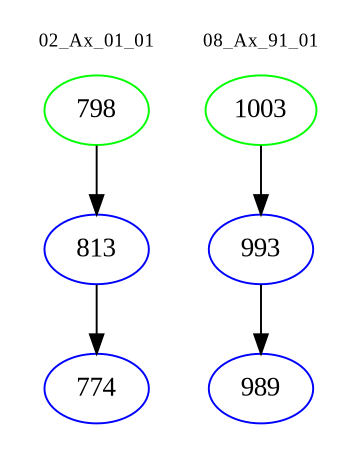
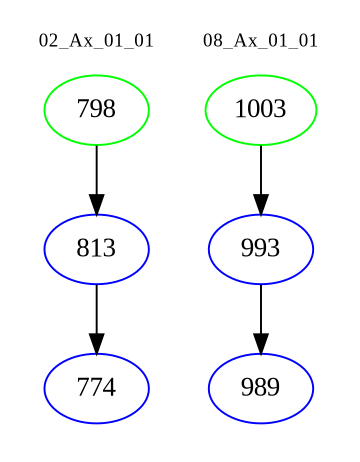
cluster "08_Ax_91_01": label "08_Ax_91_01" -> "08_Ax_01_01"
